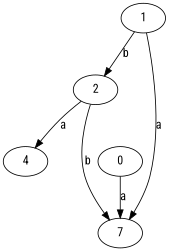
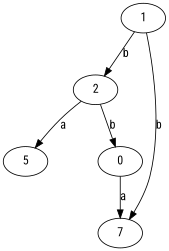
edge "1" -> "7": label "a" -> "b"
node "4": label "4" -> "5"
edge "2" -> "7": now "2" -> "0"
